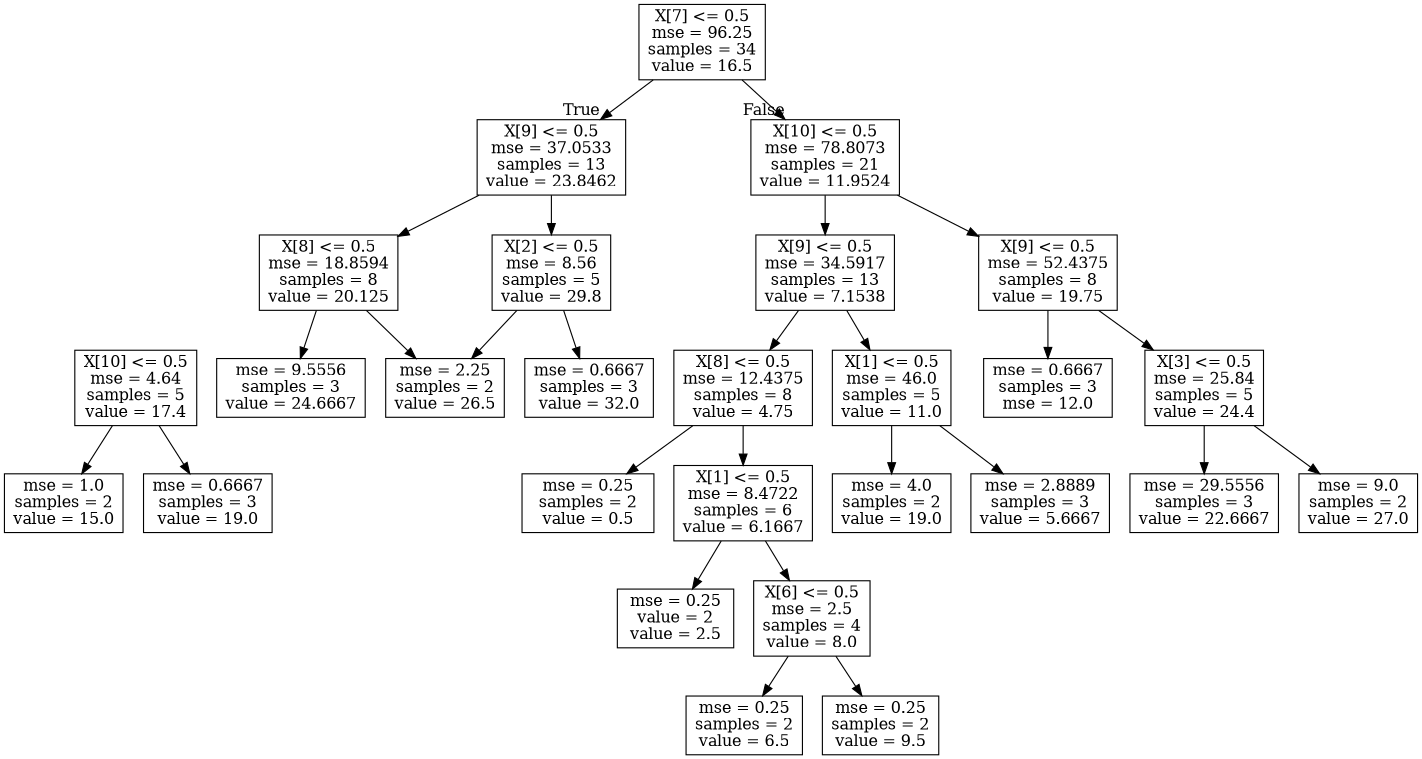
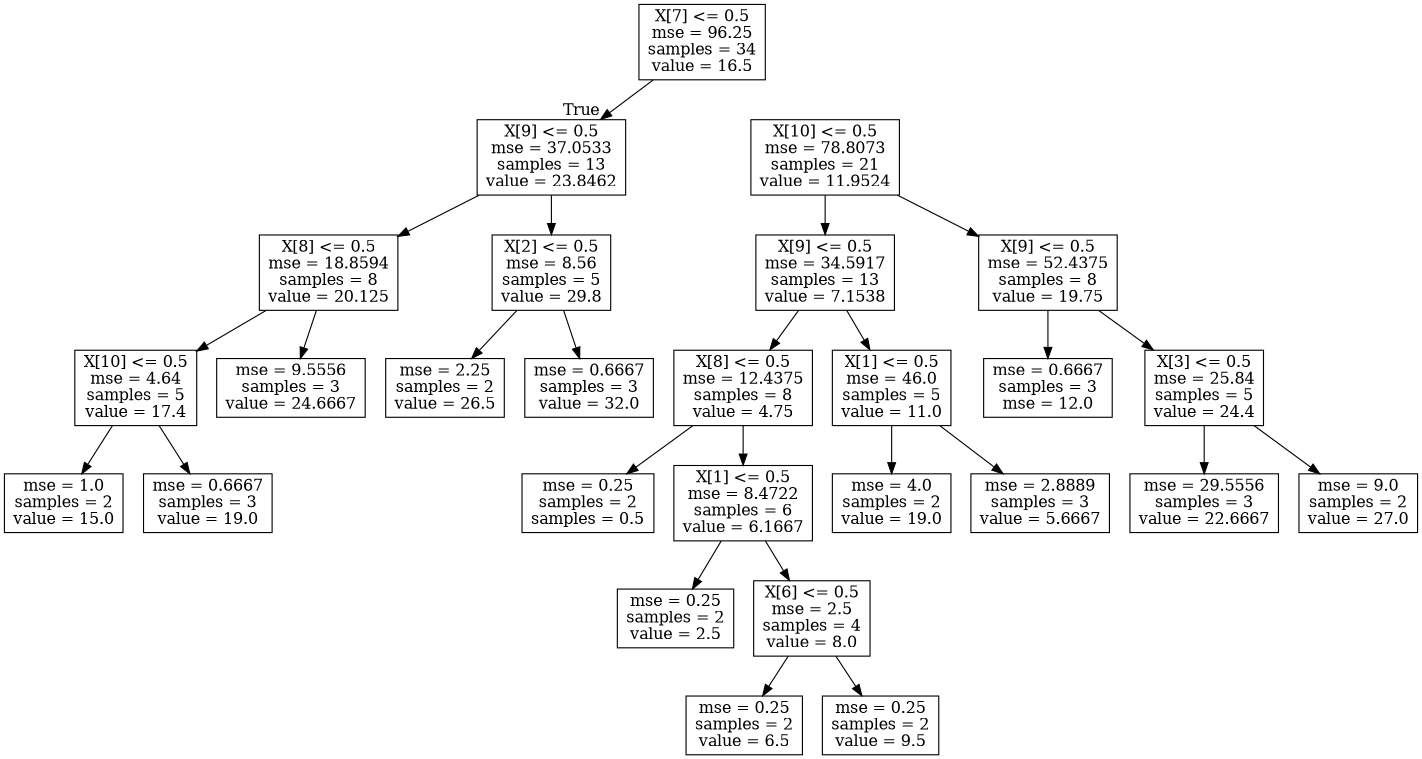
edge "X[7] <= 0.5 mse = 96.25 samples = 34 value = 16.5" -> "X[10] <= 0.5 mse = 78.8073 samples = 21 value = 11.9524": removed
edge "X[8] <= 0.5 mse = 18.8594 samples = 8 value = 20.125" -> "mse = 2.25 samples = 2 value = 26.5": now "X[8] <= 0.5 mse = 18.8594 samples = 8 value = 20.125" -> "X[10] <= 0.5 mse = 4.64 samples = 5 value = 17.4"
node "mse = 0.25 samples = 2 value = 0.5": label "mse = 0.25 samples = 2 value = 0.5" -> "mse = 0.25 samples = 2 samples = 0.5"
node "mse = 0.25 value = 2 value = 2.5": label "mse = 0.25 value = 2 value = 2.5" -> "mse = 0.25 samples = 2 value = 2.5"
